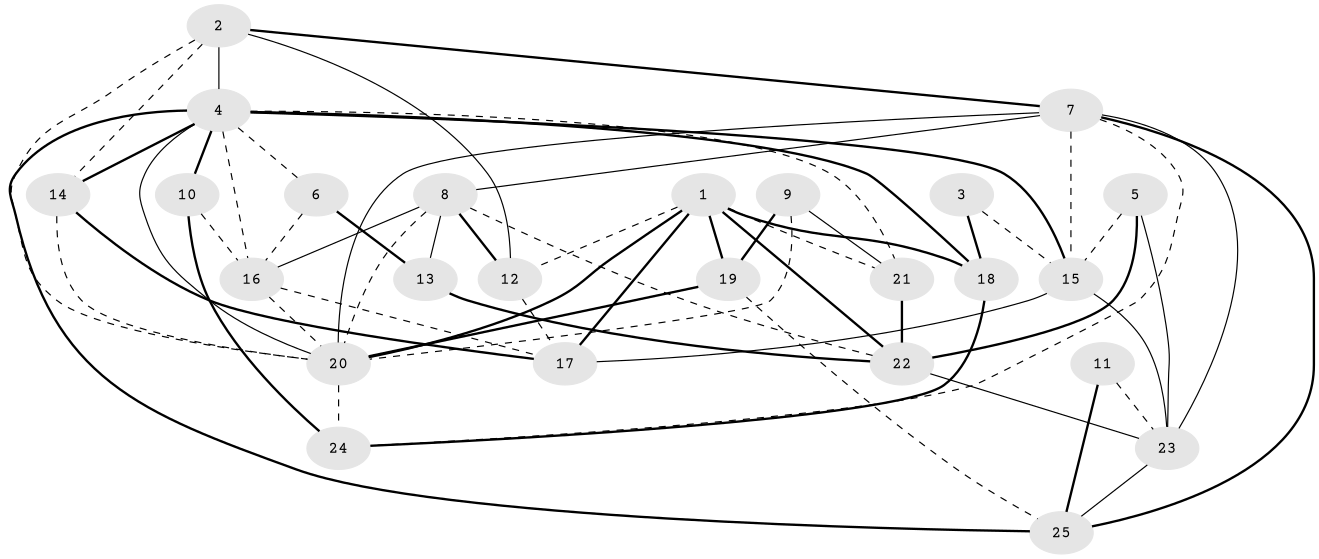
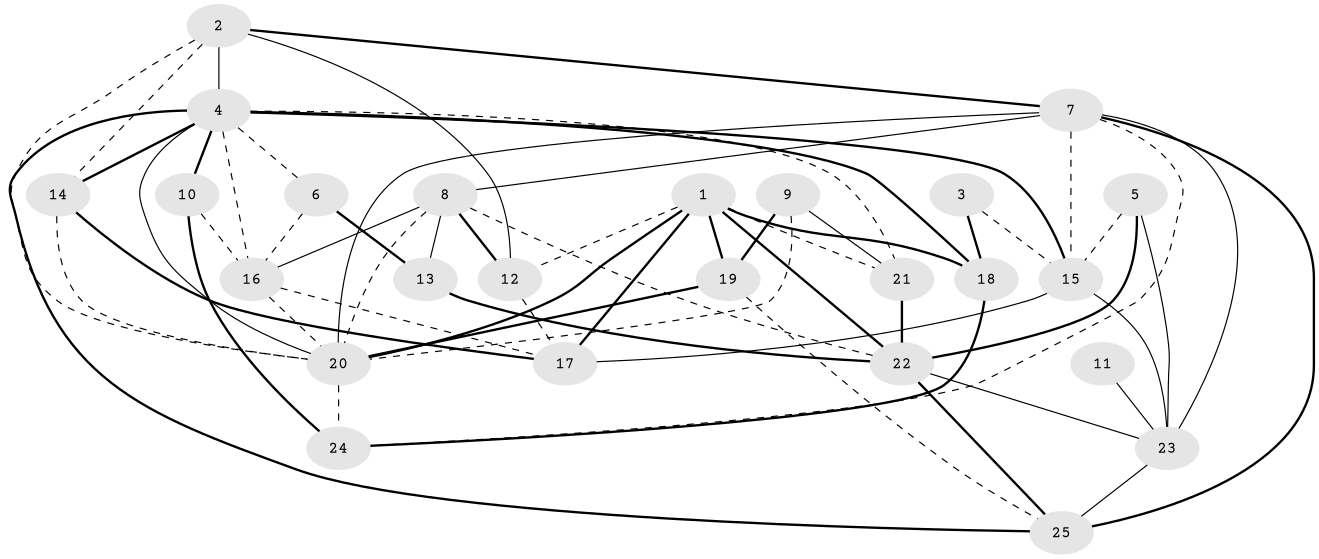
edge "11" -- "23": style dashed -> solid
edge "11" -- "25": now "22" -- "25"
